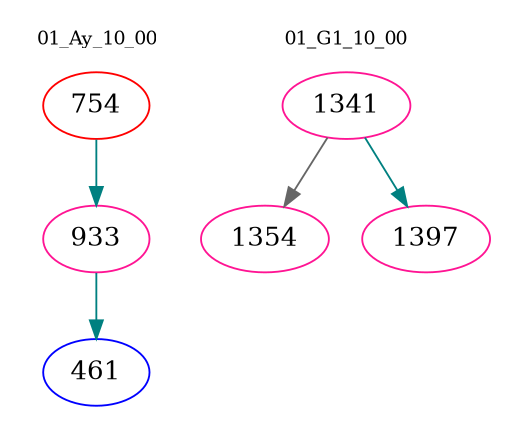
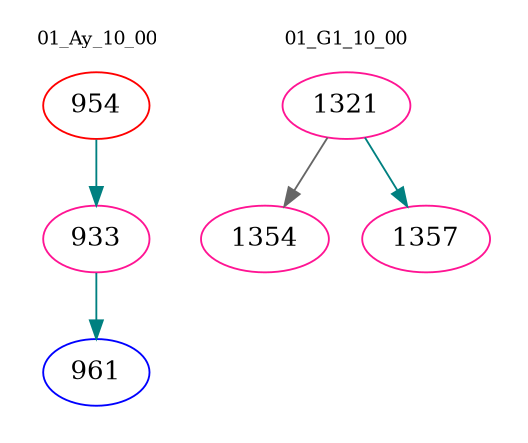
node "754": label "754" -> "954"
node "1341": label "1341" -> "1321"
node "1397": label "1397" -> "1357"
node "461": label "461" -> "961"
